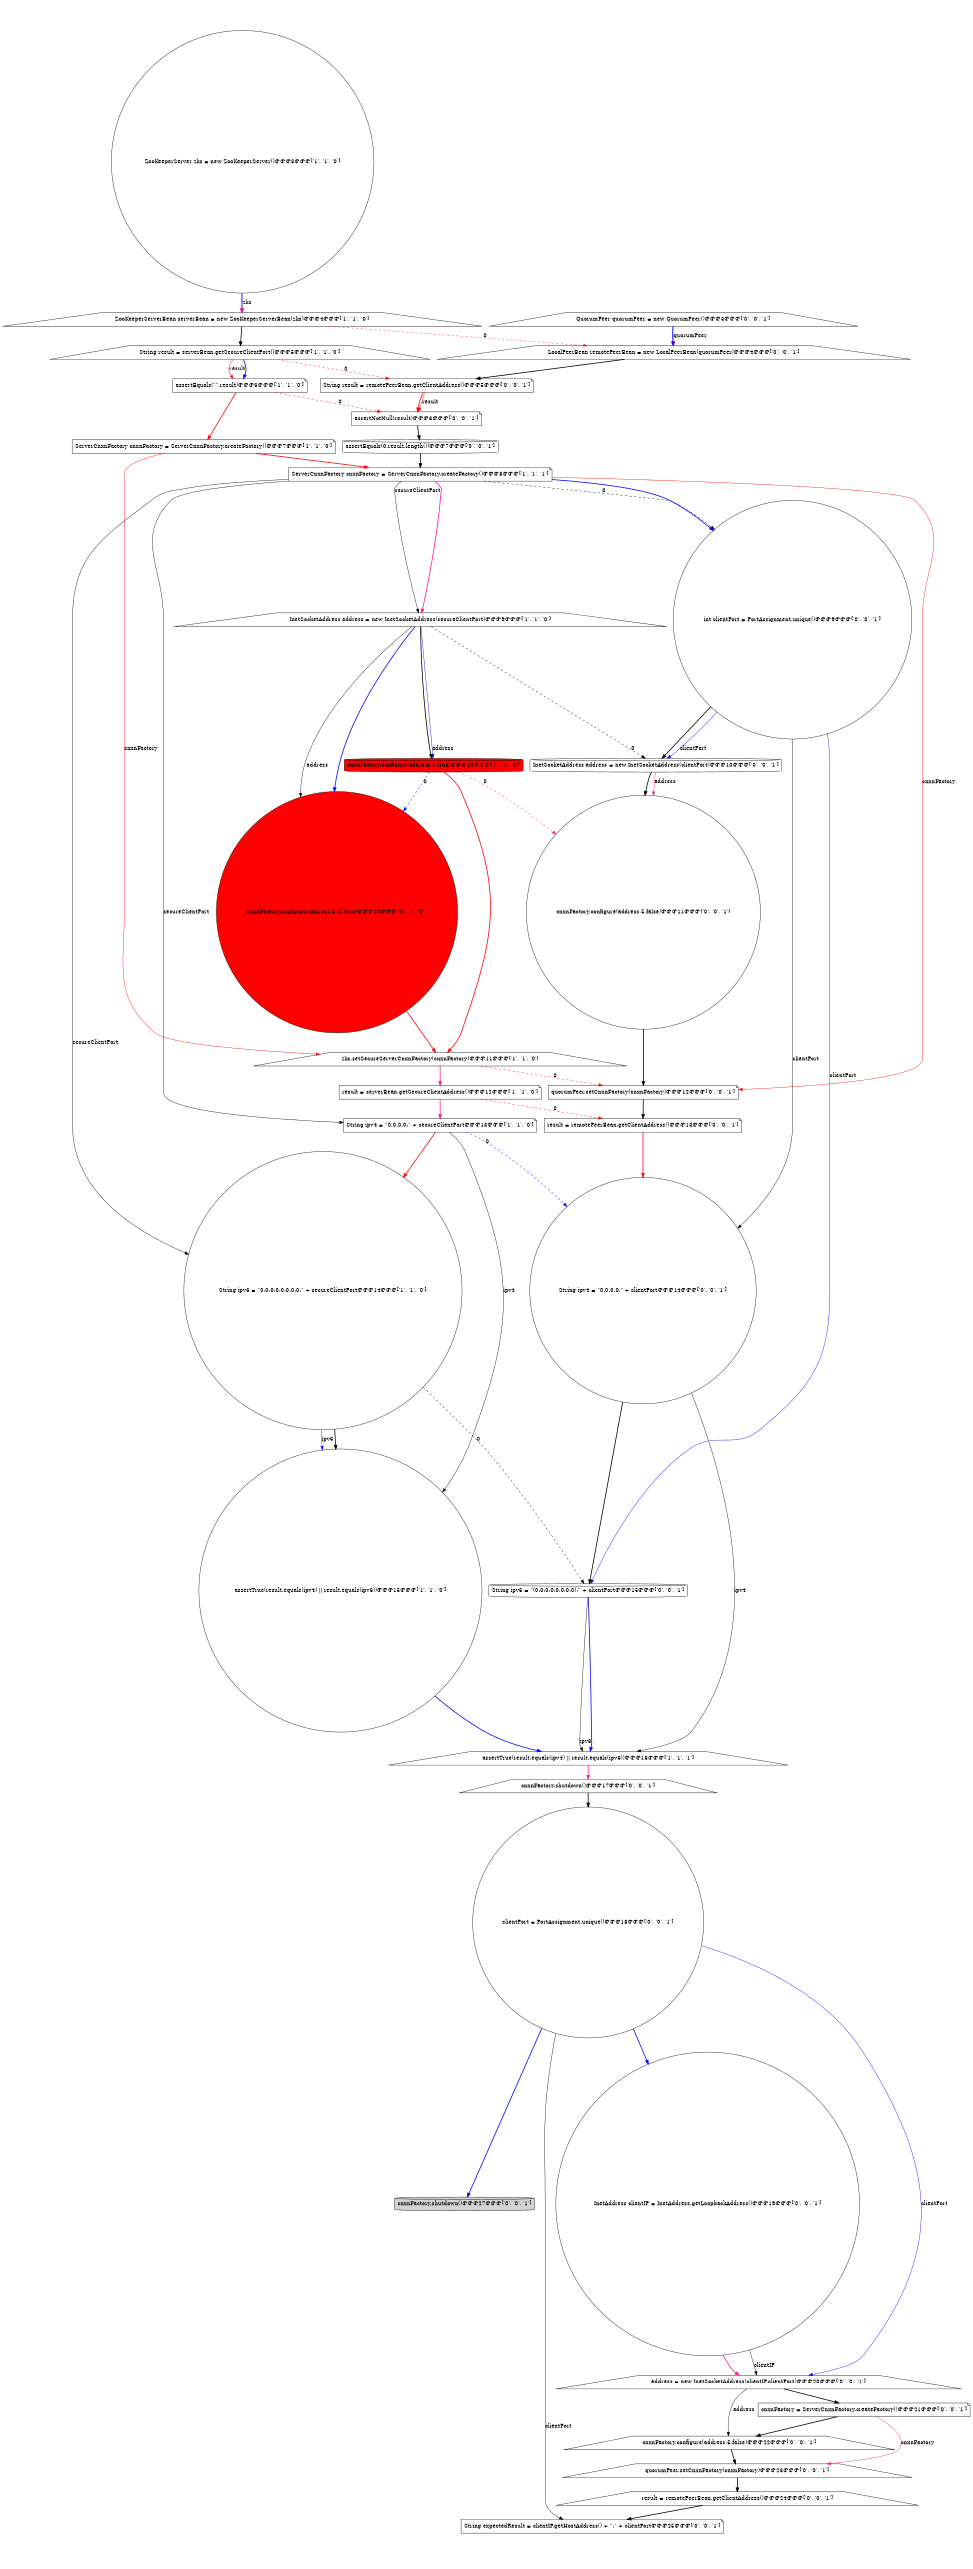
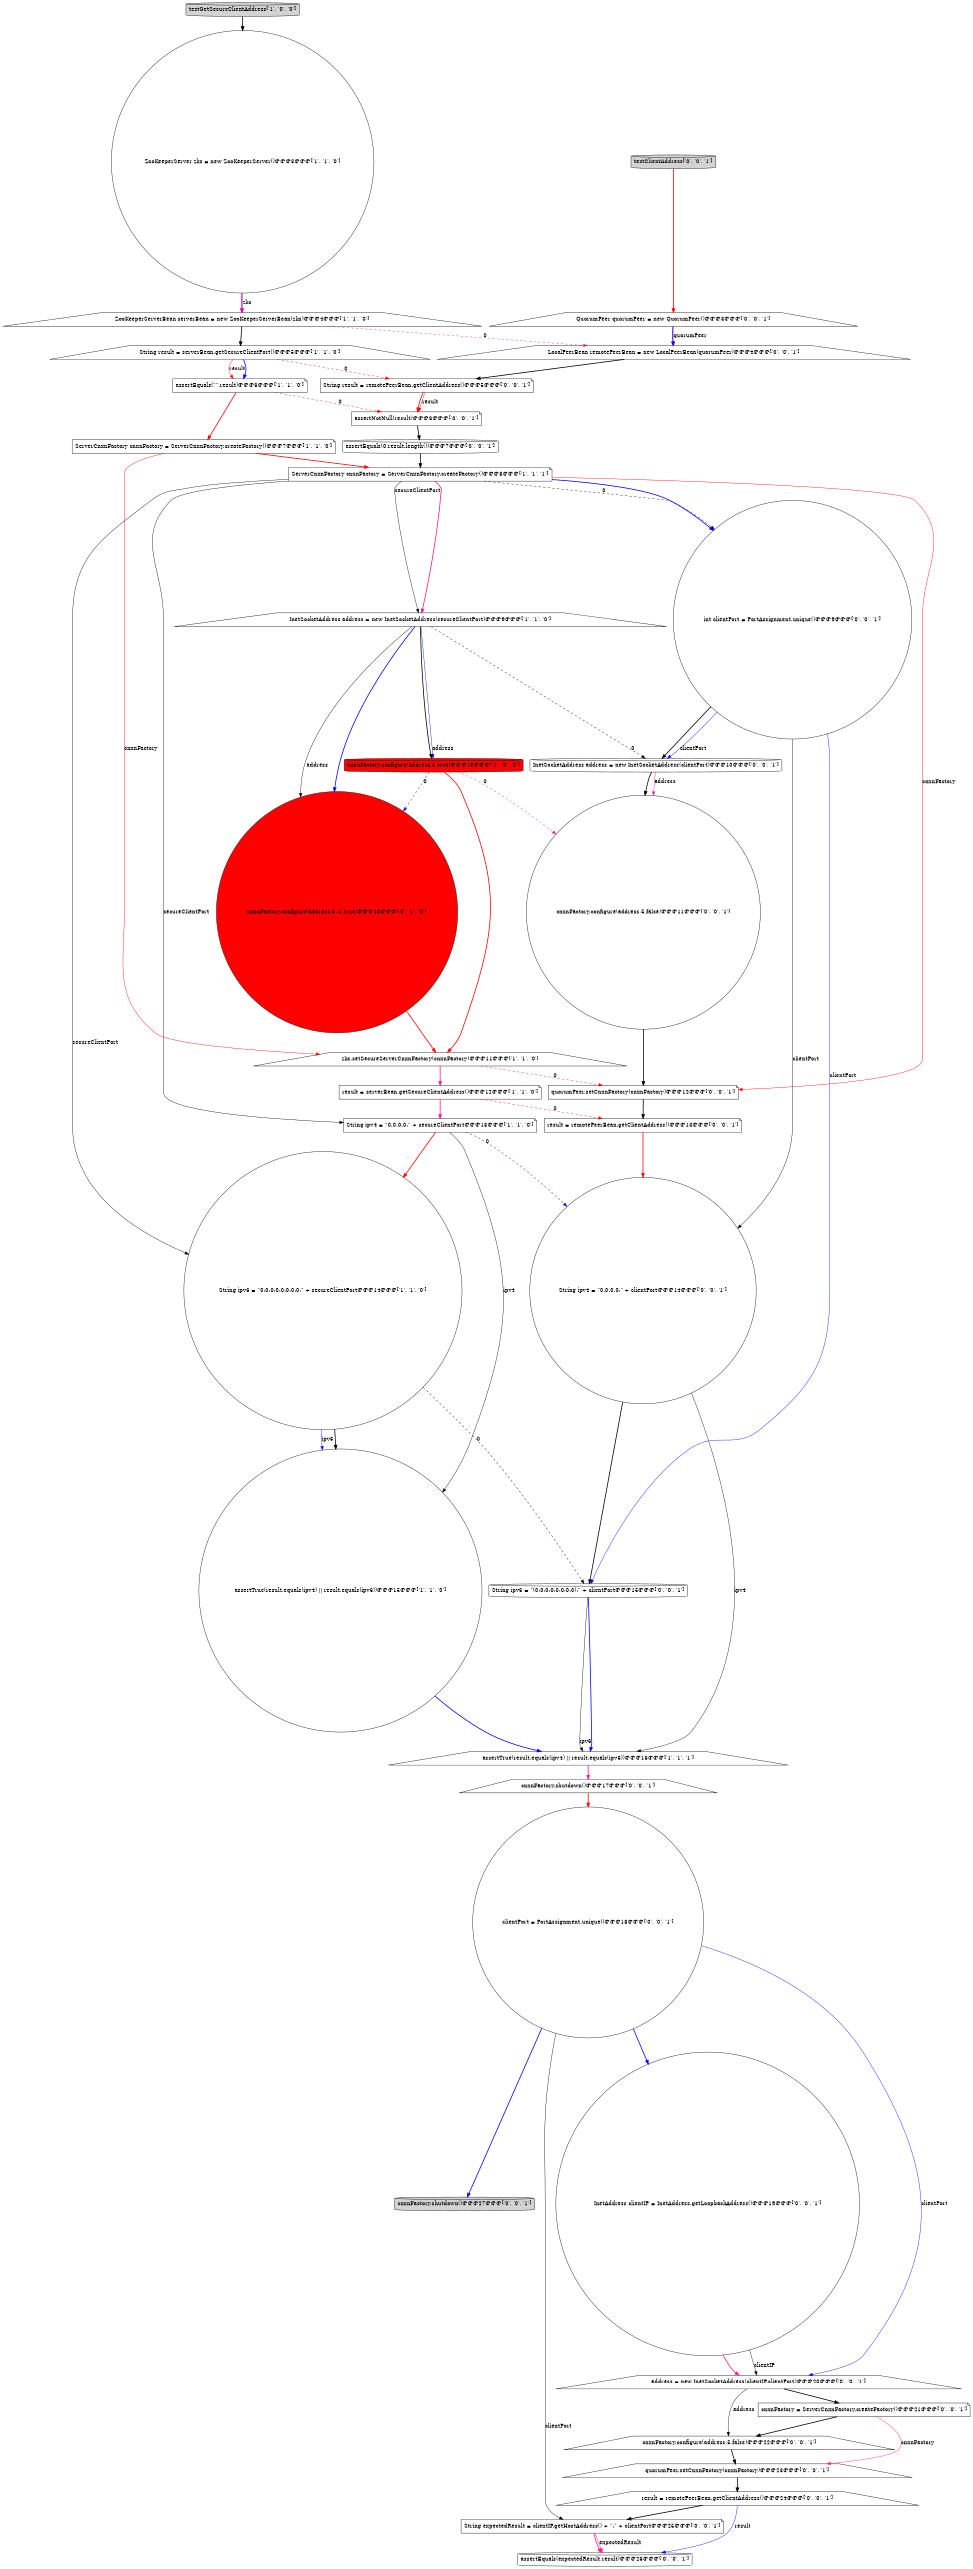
node "testGetSecureClientAddress['1', '0', '0']": added
node "testClientAddress['0', '0', '1']": added
edge "cnxnFactory.shutdown()@@@17@@@['0', '0', '1']" -> "clientPort = PortAssignment.unique()@@@18@@@['0', '0', '1']": color black -> red
node "assertEquals(expectedResult,result)@@@26@@@['0', '0', '1']": added
